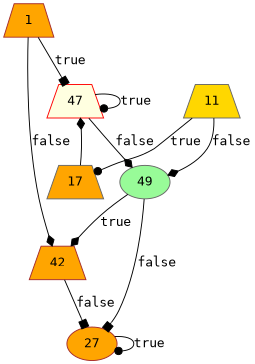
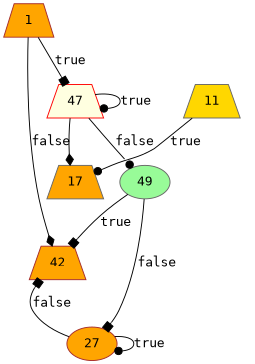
edge "47" -> "49": arrowhead diamond -> dot
edge "17" -> "47": reversed
edge "11" -> "49": removed, label "false"
edge "49" -> "42": arrowhead diamond -> box
edge "42" -> "27": reversed
